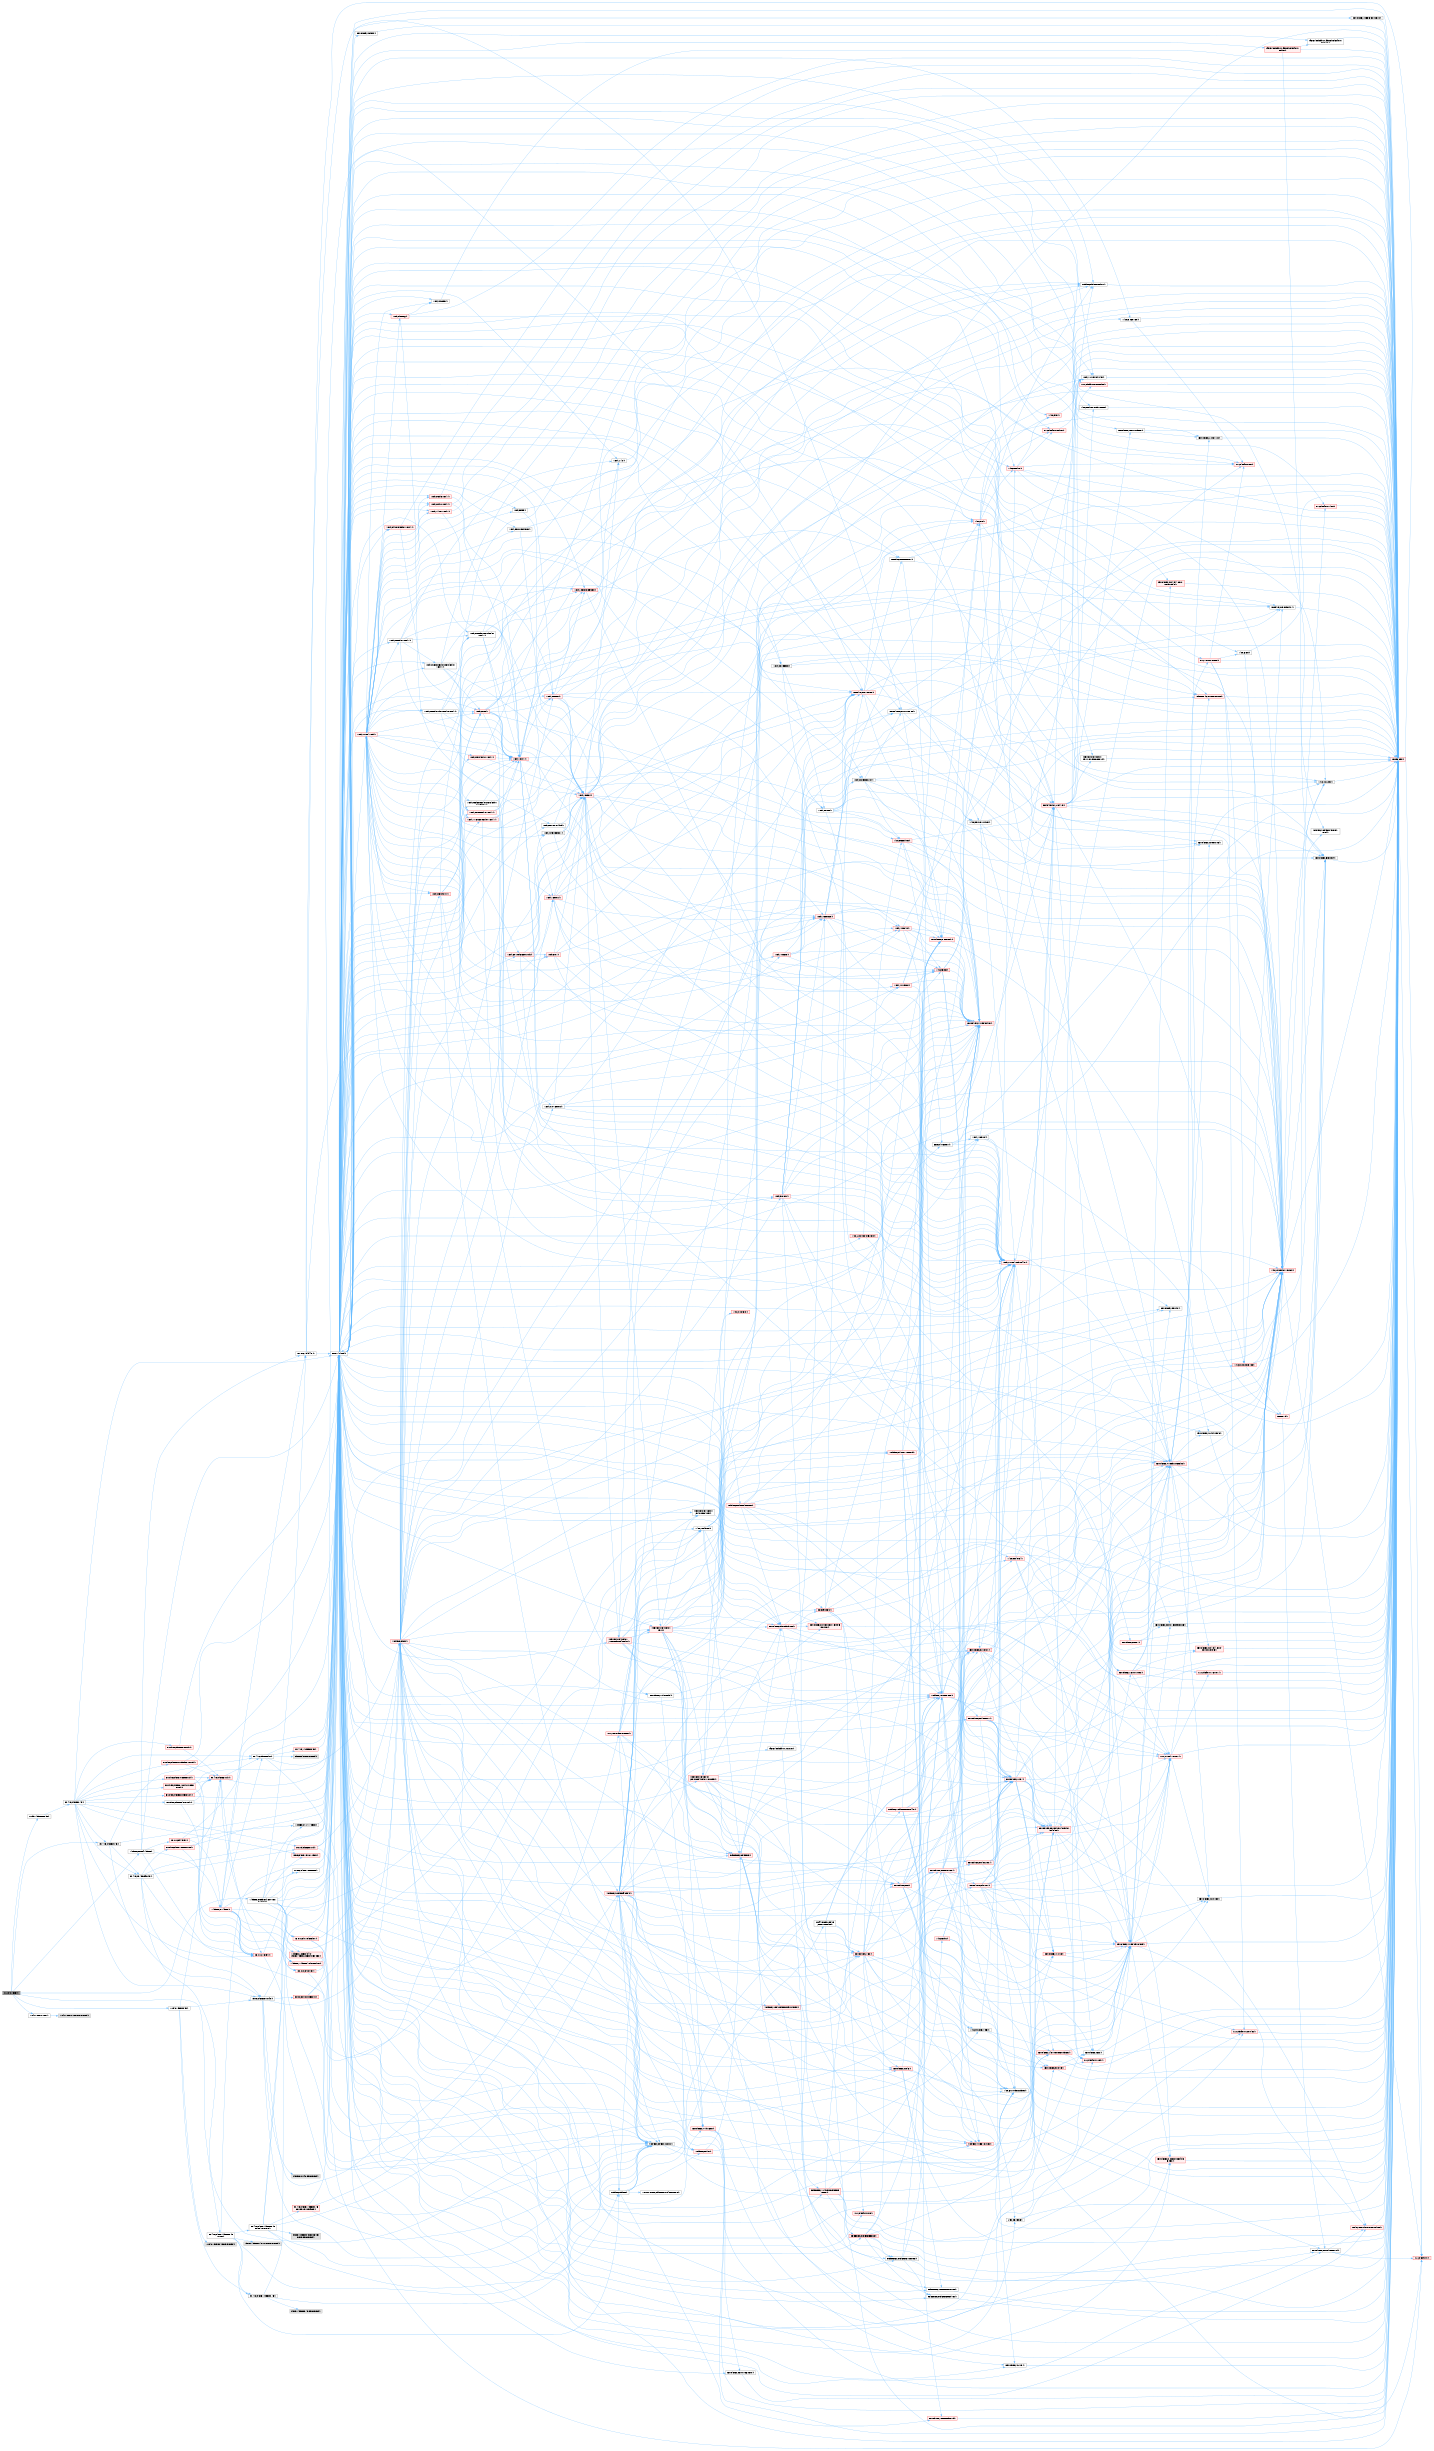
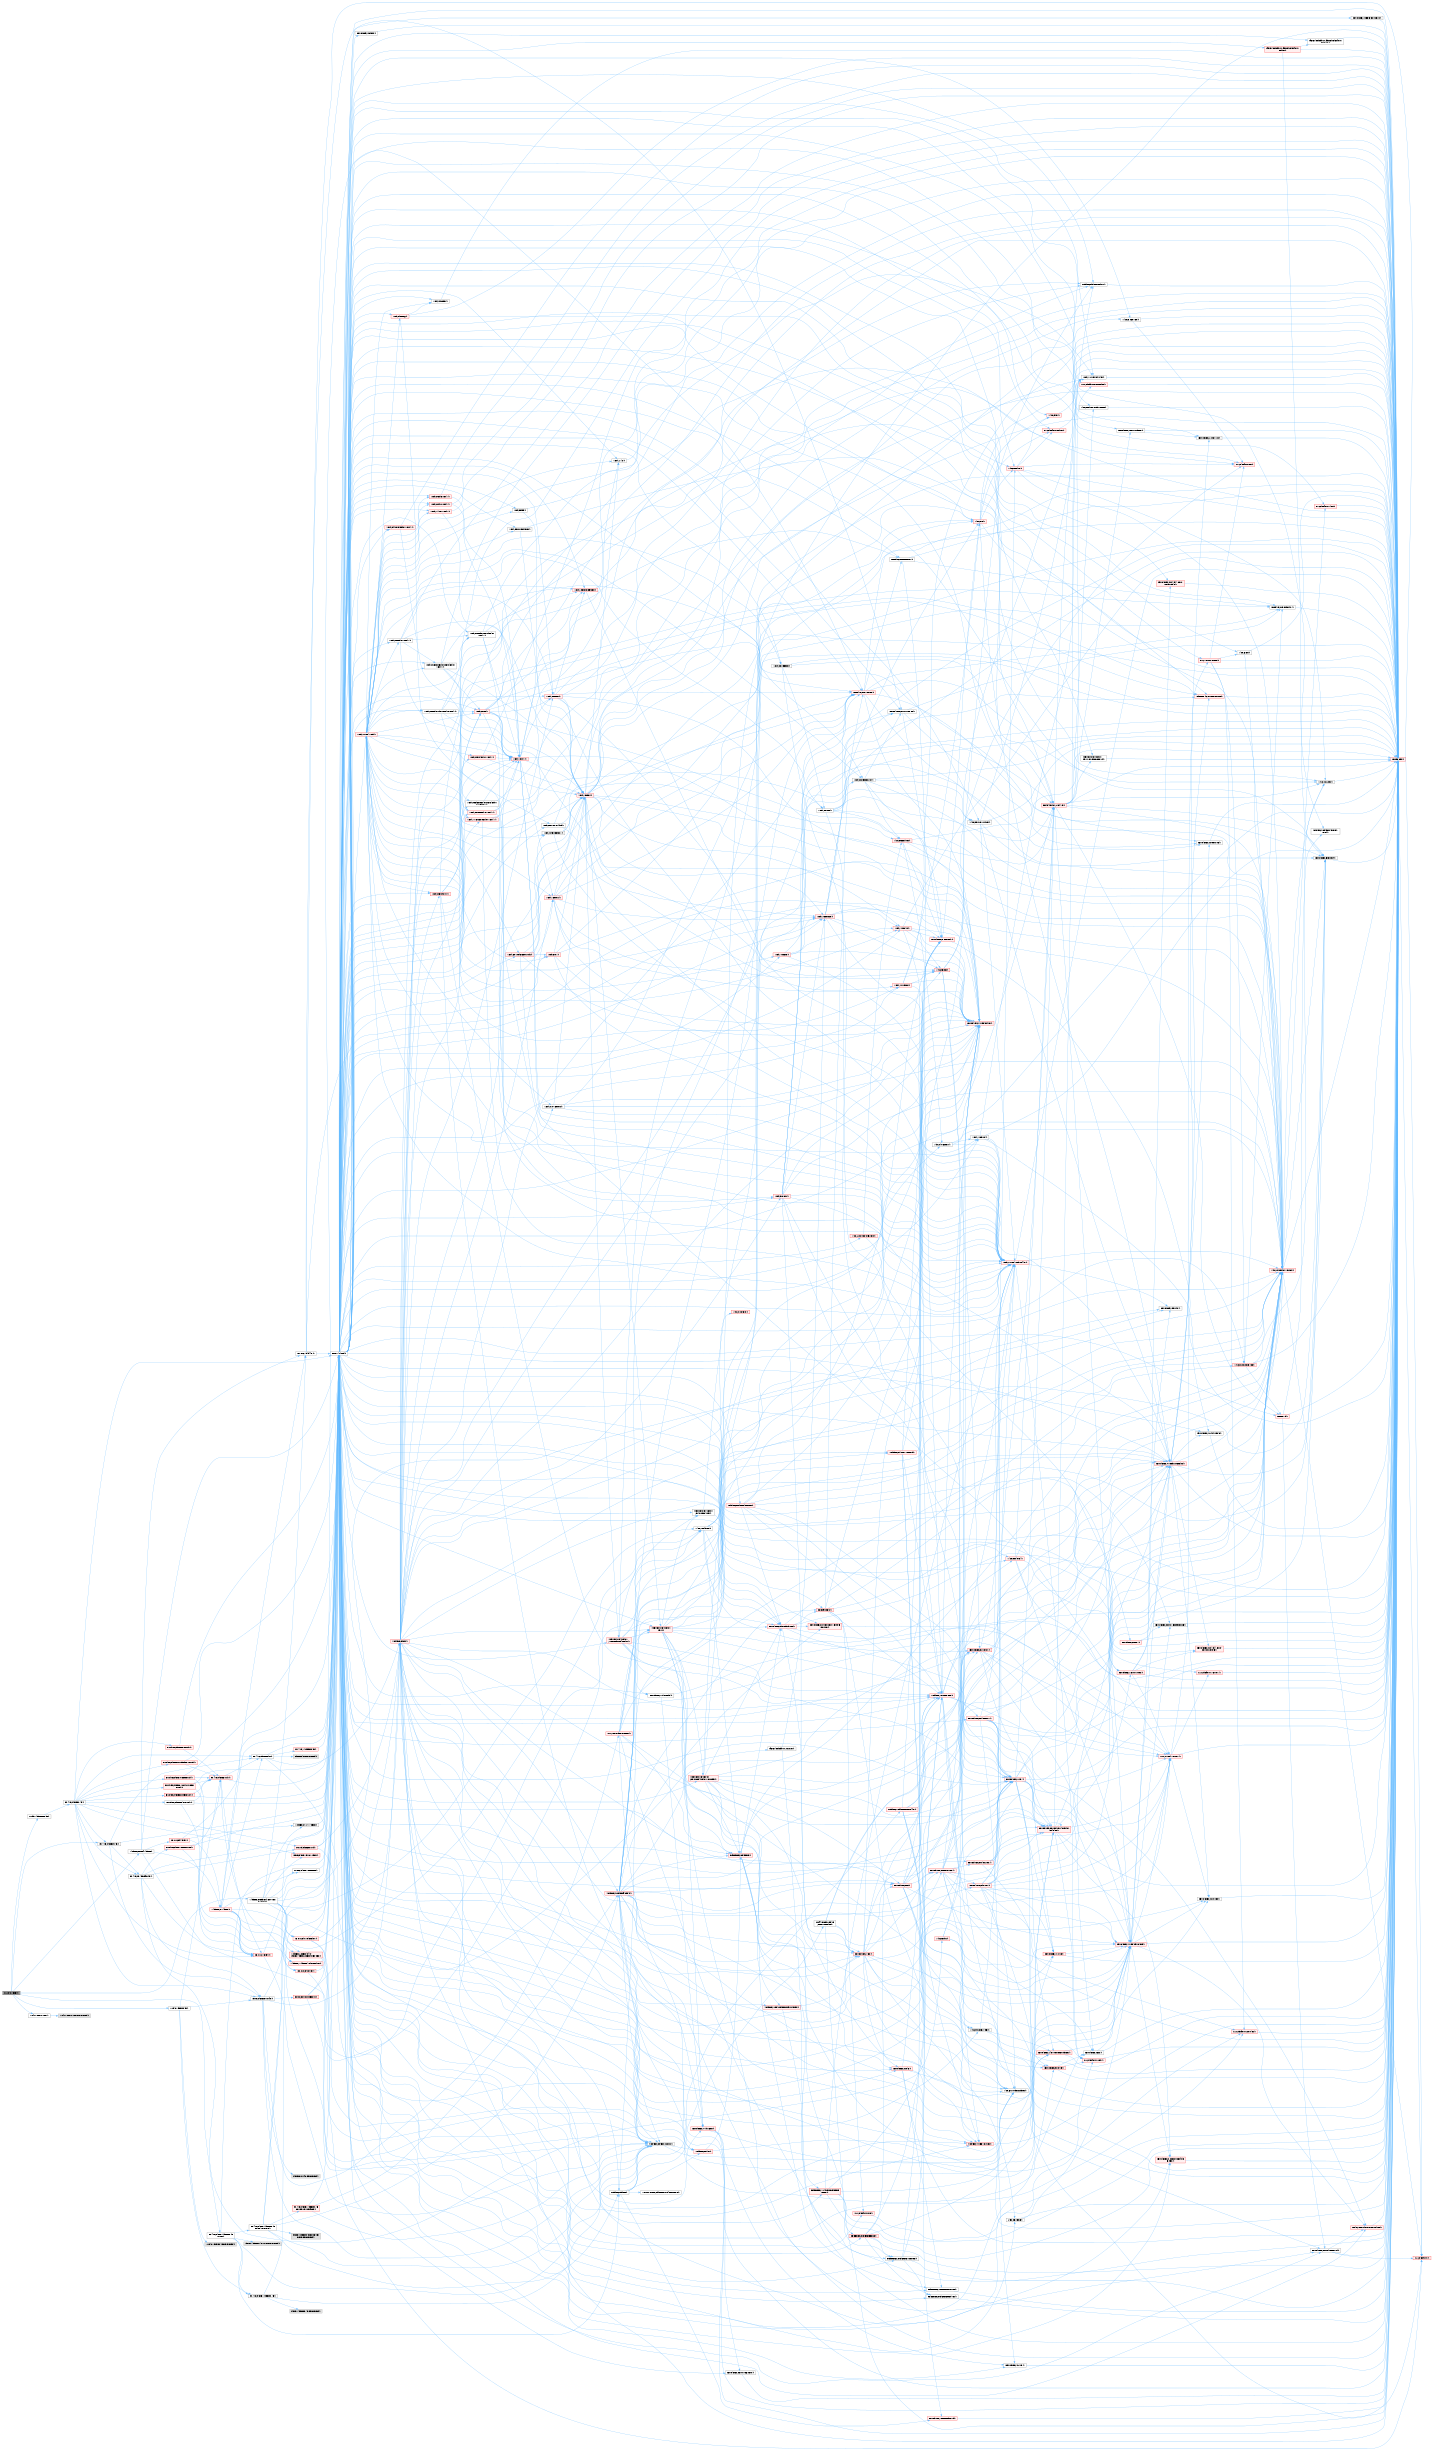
edge "Math/Matrix.h" -> "UObject/ObjectVersion.h": removed
node "Base/Timespan.h": label "Base/Timespan.h" -> "Misc/Timespan.h"
edge "CoreFwd.h" -> "CoreMinimal.h": reversed
